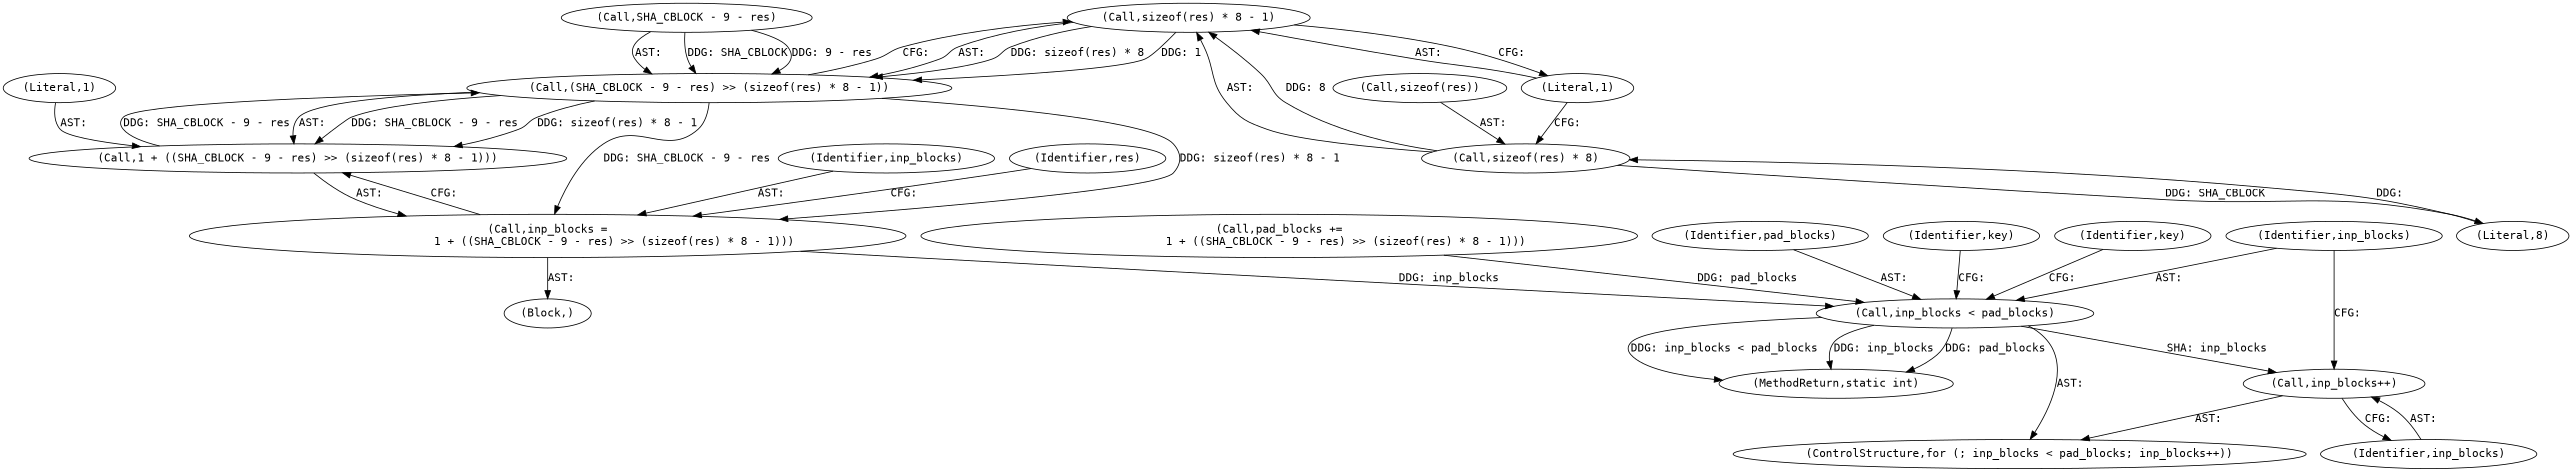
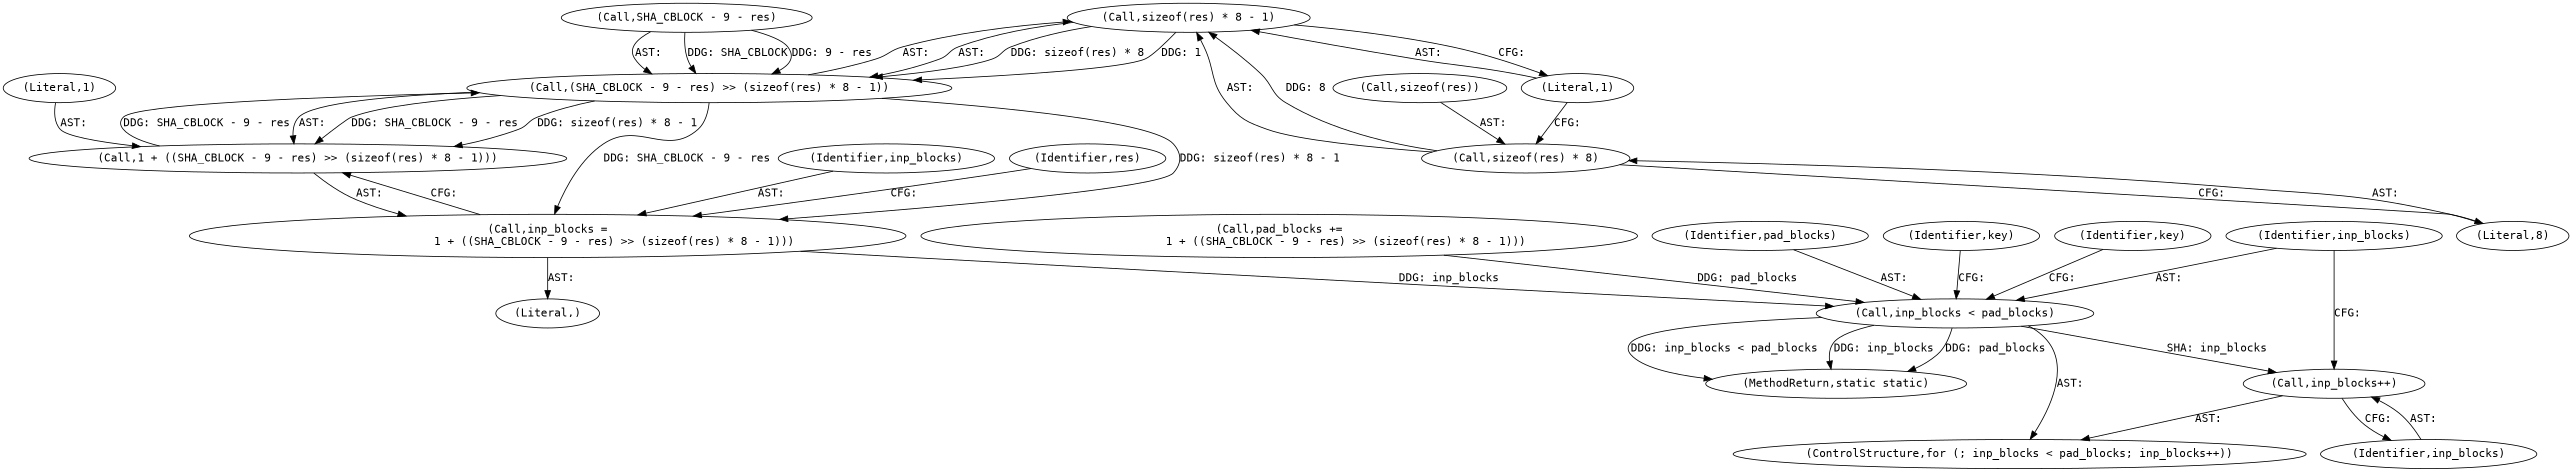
edge "(Call,(SHA_CBLOCK - 9 - res) >> (sizeof(res) * 8 - 1))" -> "(Call,sizeof(res) * 8 - 1)": label "CFG: " -> "AST: "
edge "(Call,sizeof(res) * 8)" -> "(Literal,8)": label "DDG: SHA_CBLOCK" -> "CFG: "
edge "(Literal,8)" -> "(Call,sizeof(res) * 8)": label "DDG: " -> "AST: "
node "(Block,)": label "(Block,)" -> "(Literal,)"
node "(MethodReturn,static int)": label "(MethodReturn,static int)" -> "(MethodReturn,static static)"
